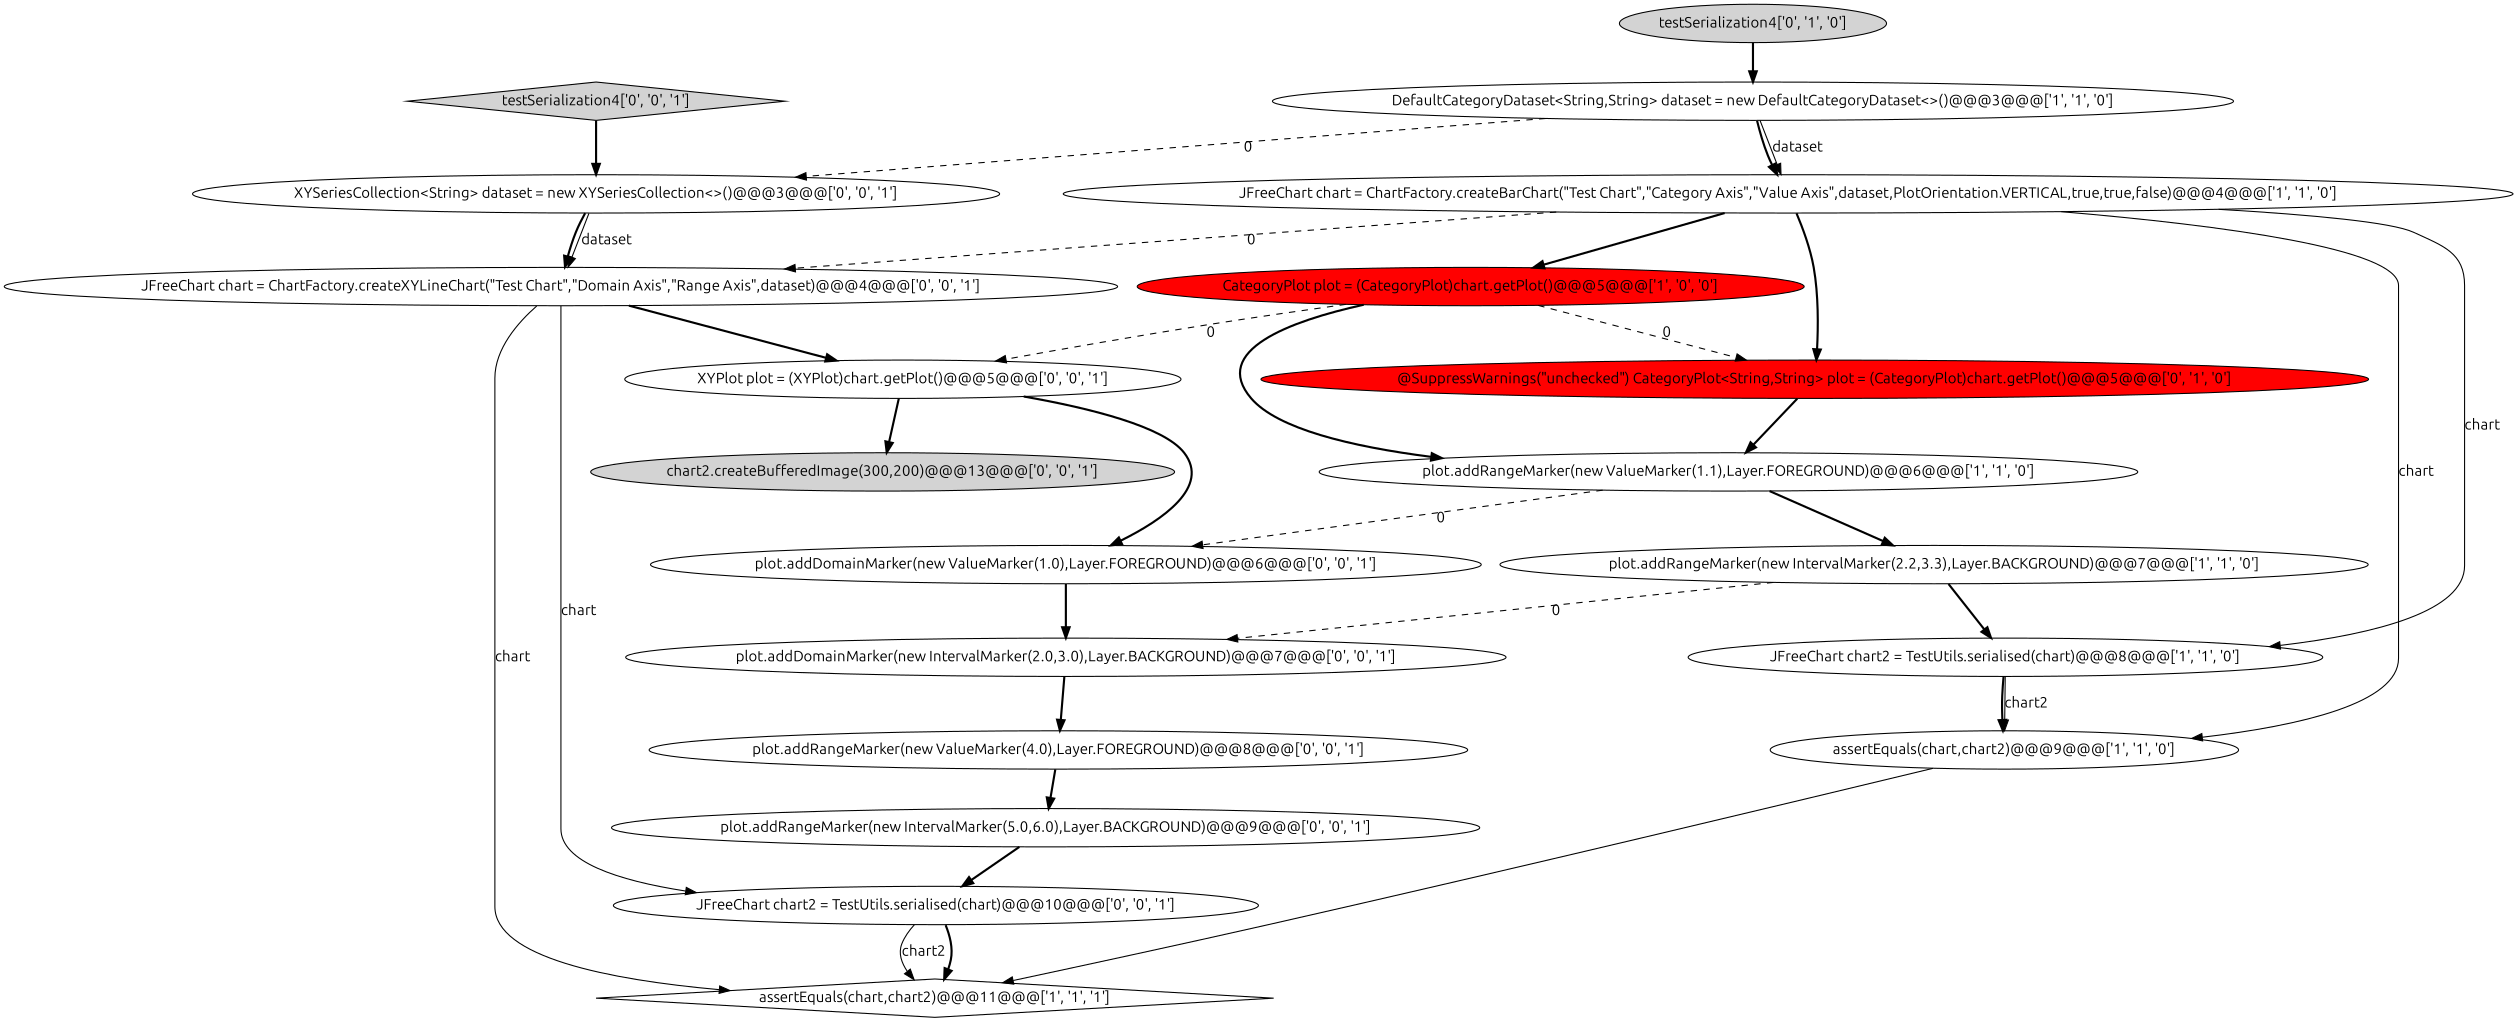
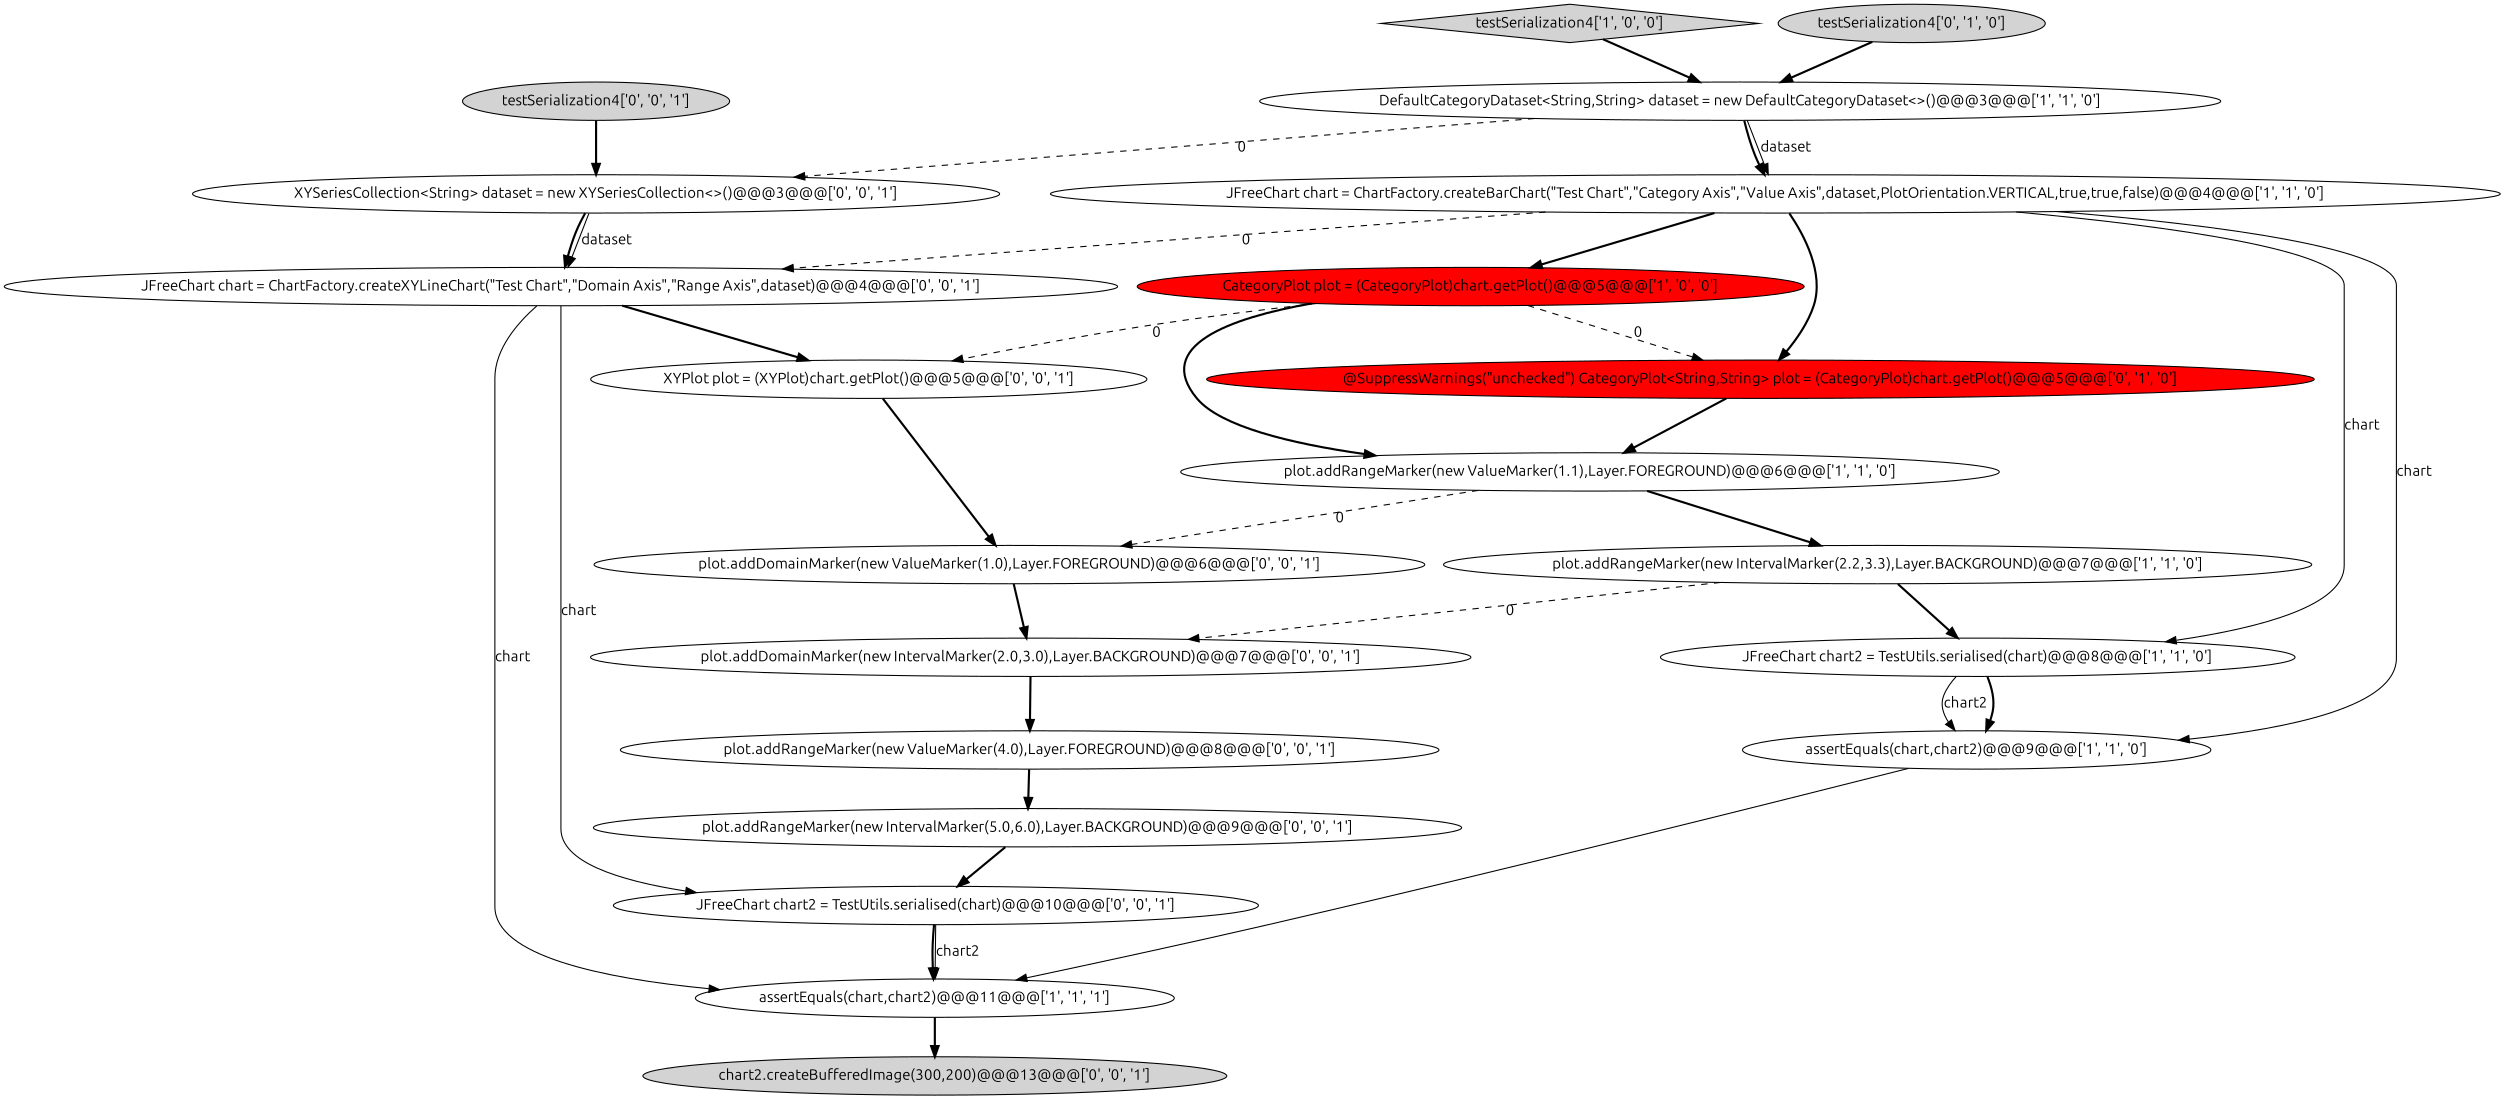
node "testSerialization4['1', '0', '0']": added
node "testSerialization4['0', '0', '1']": shape diamond -> ellipse
edge "XYPlot plot = (XYPlot)chart.getPlot()@@@5@@@['0', '0', '1']" -> "chart2.createBufferedImage(300,200)@@@13@@@['0', '0', '1']": now "assertEquals(chart,chart2)@@@11@@@['1', '1', '1']" -> "chart2.createBufferedImage(300,200)@@@13@@@['0', '0', '1']"
node "assertEquals(chart,chart2)@@@11@@@['1', '1', '1']": shape diamond -> ellipse
